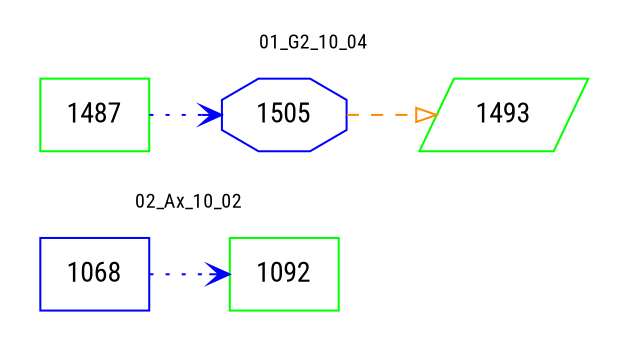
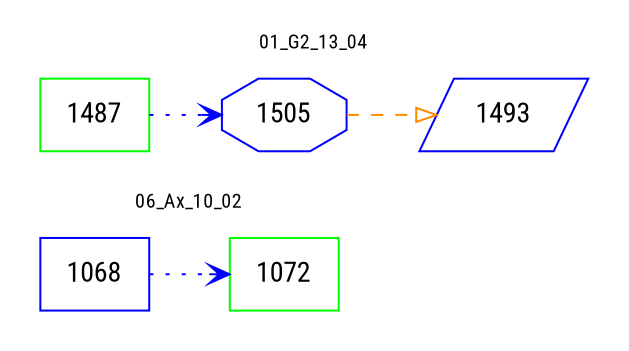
cluster "01_G2_10_04": label "01_G2_10_04" -> "01_G2_13_04"
node "1493": color green -> blue
cluster "02_Ax_10_02": label "02_Ax_10_02" -> "06_Ax_10_02"
node "1092": label "1092" -> "1072"
